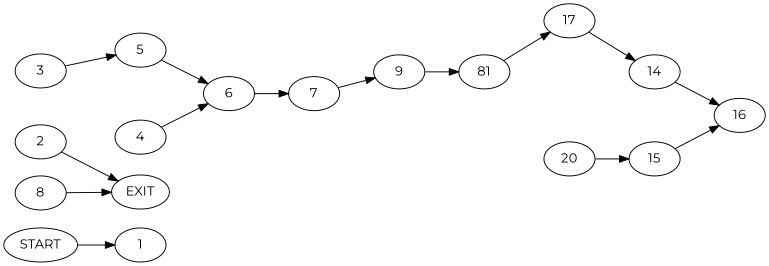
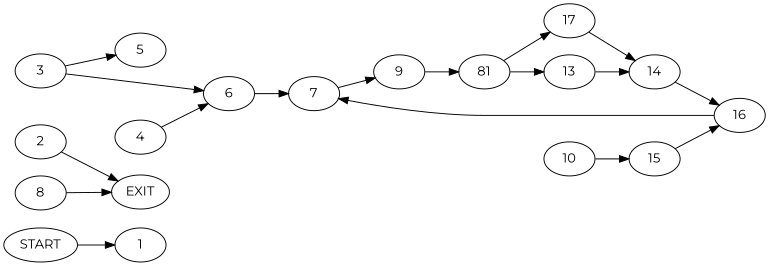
edge "5" -> "6": now "3" -> "6"
node "13": added
edge "16" -> "7": added
node "20": label "20" -> "10"
